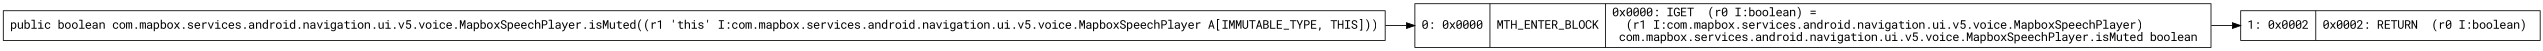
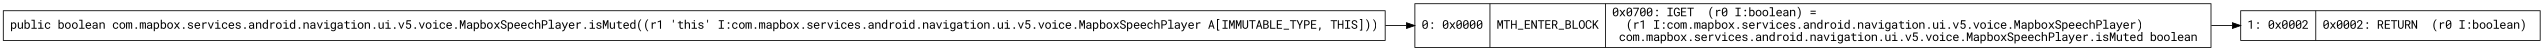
node "0: 0x0000": text "0x0000: IGET  (r0 I:boolean) =" -> "0x0700: IGET  (r0 I:boolean) ="
